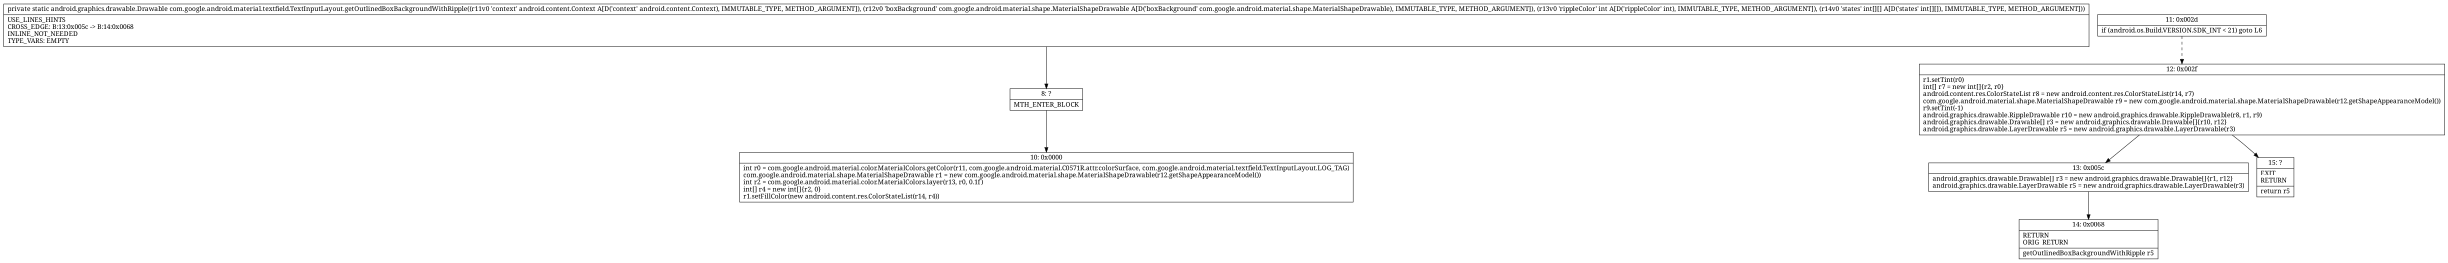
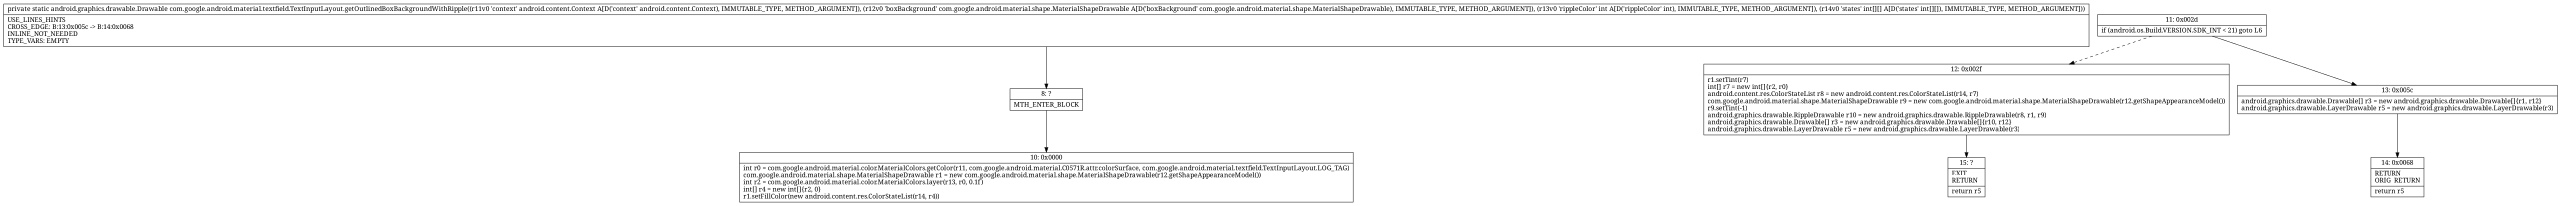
node "12: 0x002f": text "r1.setTint(r0)" -> "r1.setTint(r7)"
edge "12: 0x002f" -> "13: 0x005c": now "11: 0x002d" -> "13: 0x005c"
node "14: 0x0068": text "getOutlinedBoxBackgroundWithRipple r5" -> "return r5"
